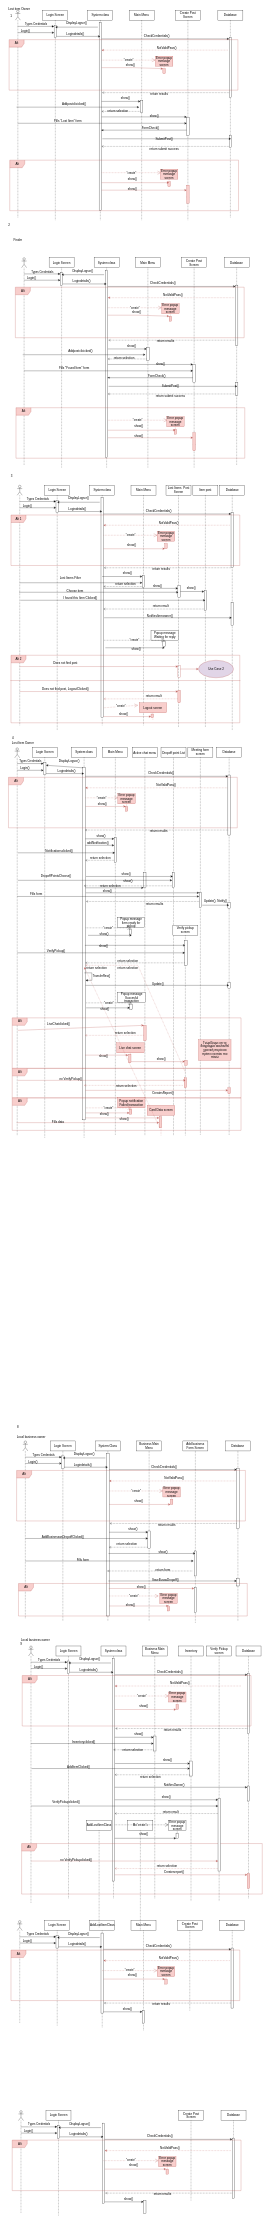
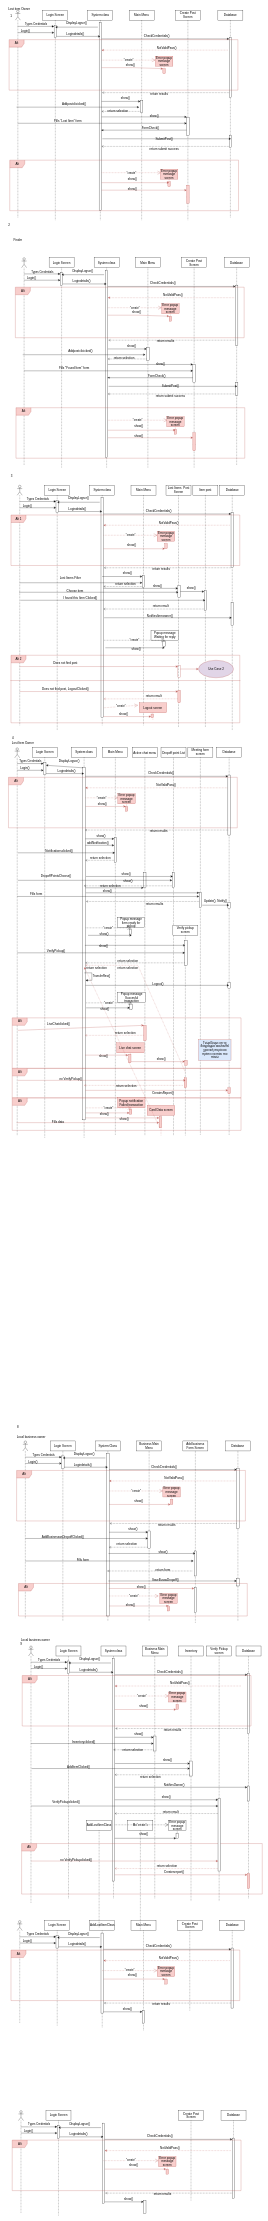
node "Update()": label "Update()" -> "Logout()"
node "Γνωρίζουμε οτι το διάγραμμα ακολουθεί χρονική σειρά και πρέπει να πάει πιο πάνω": fillcolor #f8cecc -> #dae8fc
